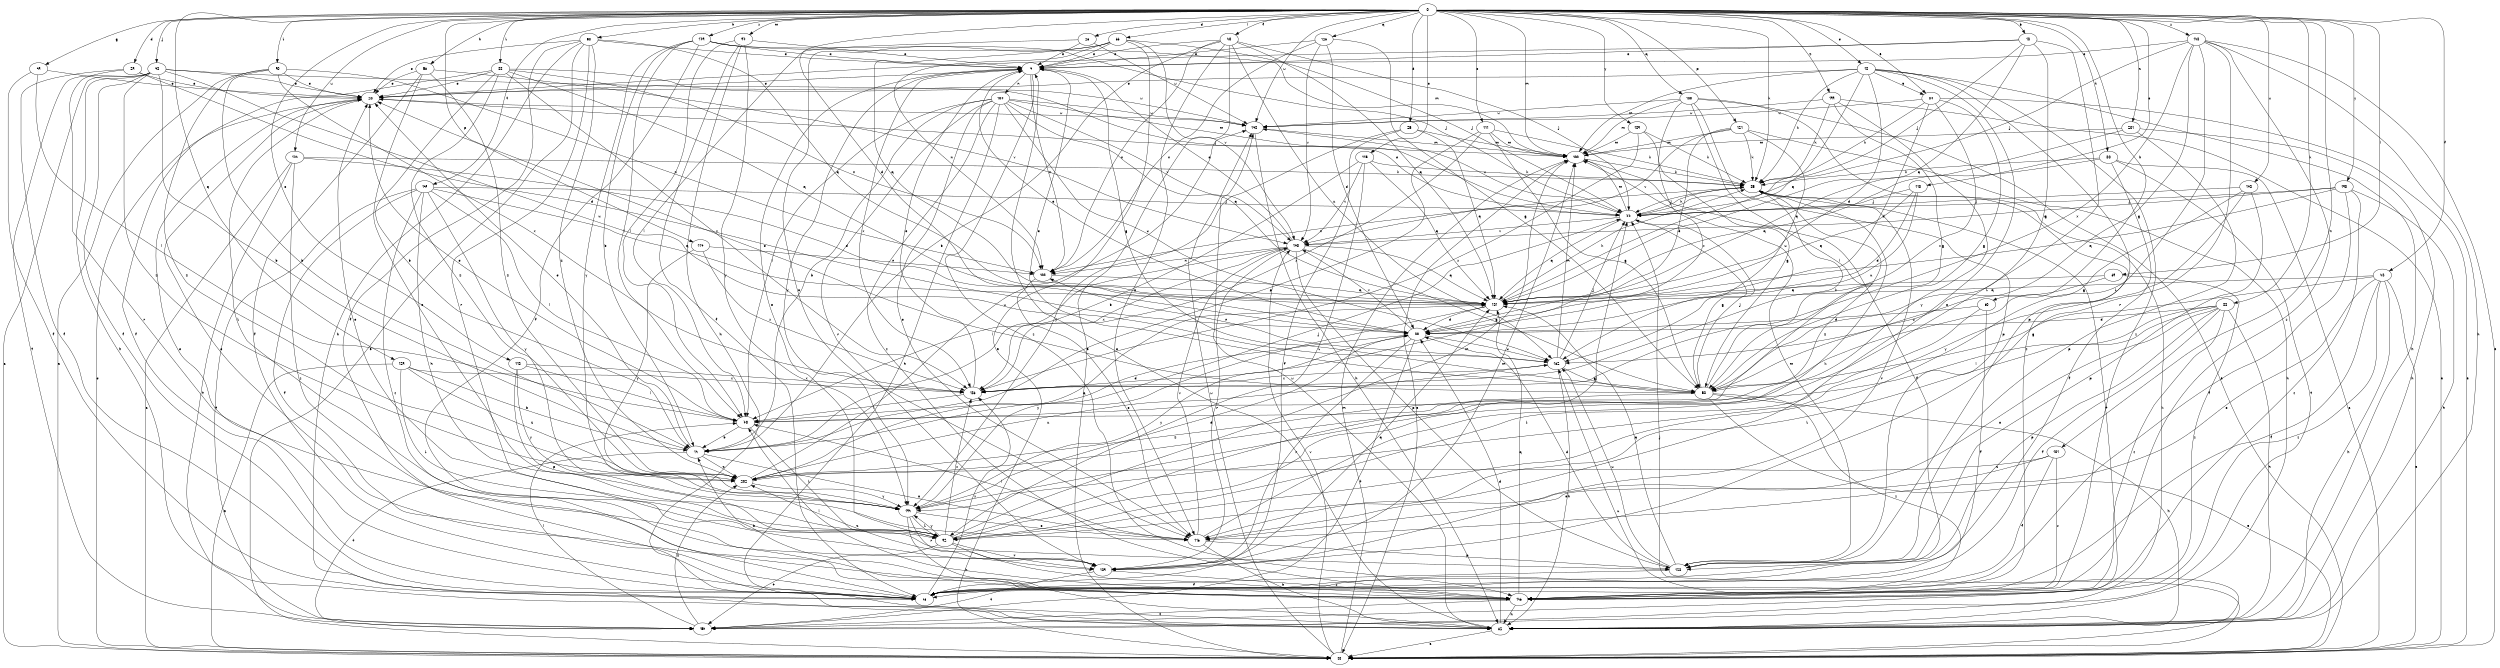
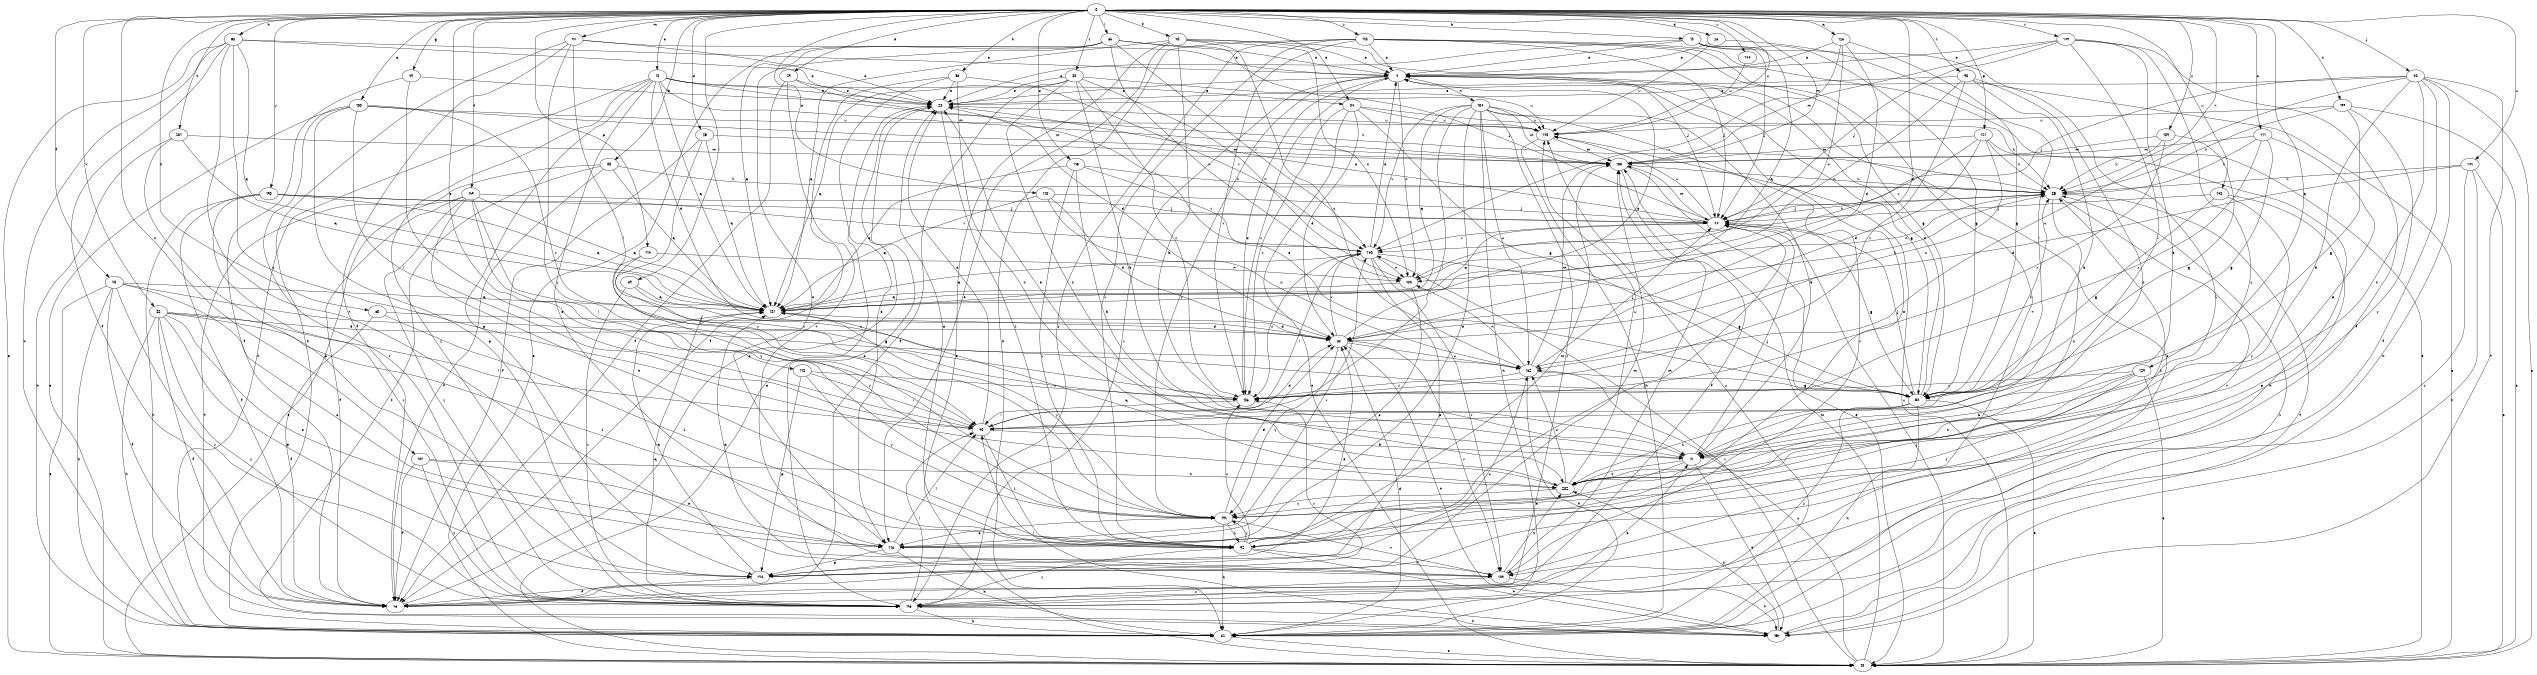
node "177": added
edge "97" -> "23": added, label "c"
